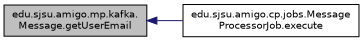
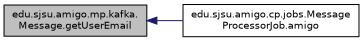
node "edu.sjsu.amigo.cp.jobs.Message ProcessorJob.execute": label "edu.sjsu.amigo.cp.jobs.Message ProcessorJob.execute" -> "edu.sjsu.amigo.cp.jobs.Message ProcessorJob.amigo"
